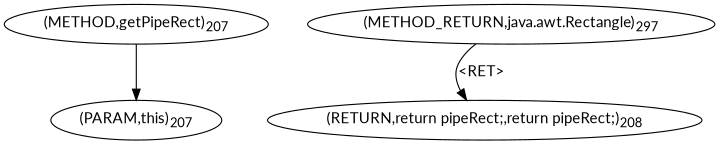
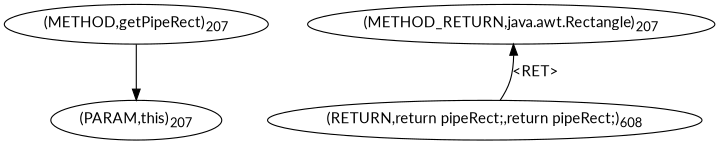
node "(METHOD_RETURN,java.awt.Rectangle)": text "297" -> "207"
edge "(METHOD_RETURN,java.awt.Rectangle)" -> "(RETURN,return pipeRect;,return pipeRect;)": reversed
node "(RETURN,return pipeRect;,return pipeRect;)": text "208" -> "608"
